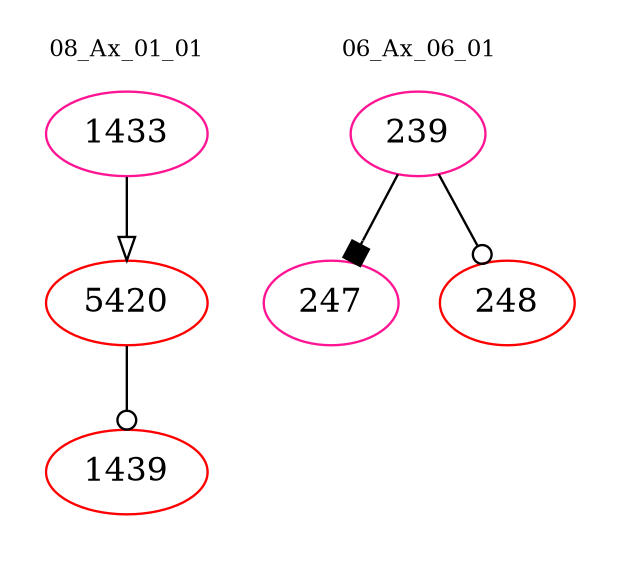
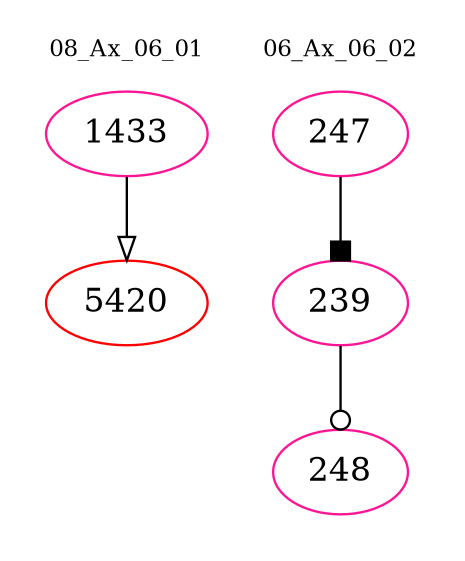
cluster "08_Ax_01_01": label "08_Ax_01_01" -> "08_Ax_06_01"
cluster "06_Ax_06_01": label "06_Ax_06_01" -> "06_Ax_06_02"
edge "239" -> "247": reversed
node "248": color red -> deeppink
node "1439": removed
